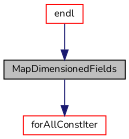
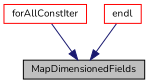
edge "MapDimensionedFields" -> "forAllConstIter": reversed
